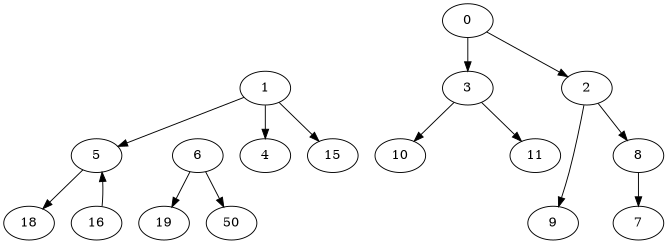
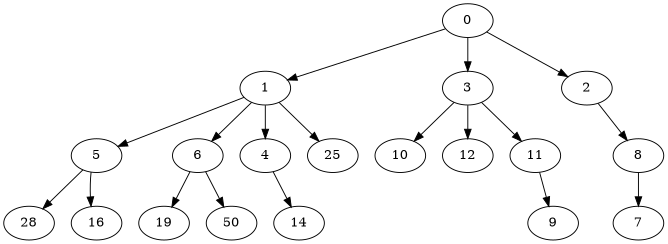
edge "0" -> "1": added
edge "1" -> "6": added
edge "2" -> "9": now "11" -> "9"
node "15": label "15" -> "25"
node "12": added
edge "16" -> "5": reversed
node "18": label "18" -> "28"
node "14": added
